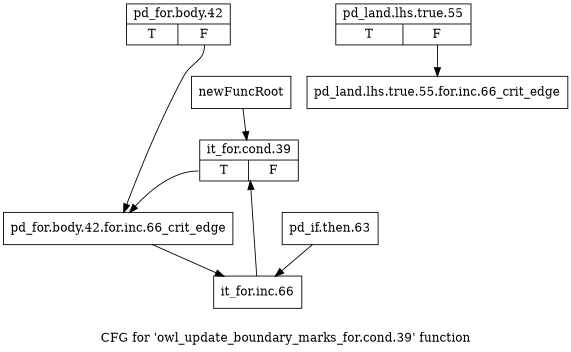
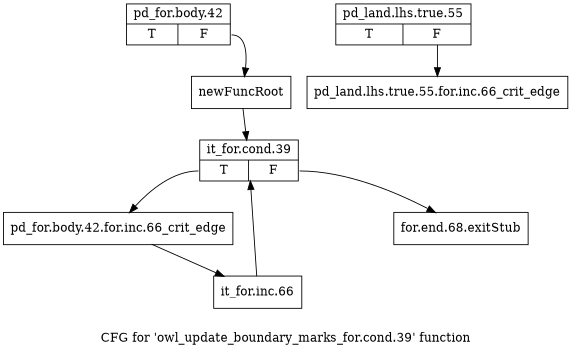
edge "pd_for.body.42" -> "pd_for.body.42.for.inc.66_crit_edge": now "pd_for.body.42" -> "newFuncRoot"
node "pd_if.then.63": removed
node "for.end.68.exitStub": added
